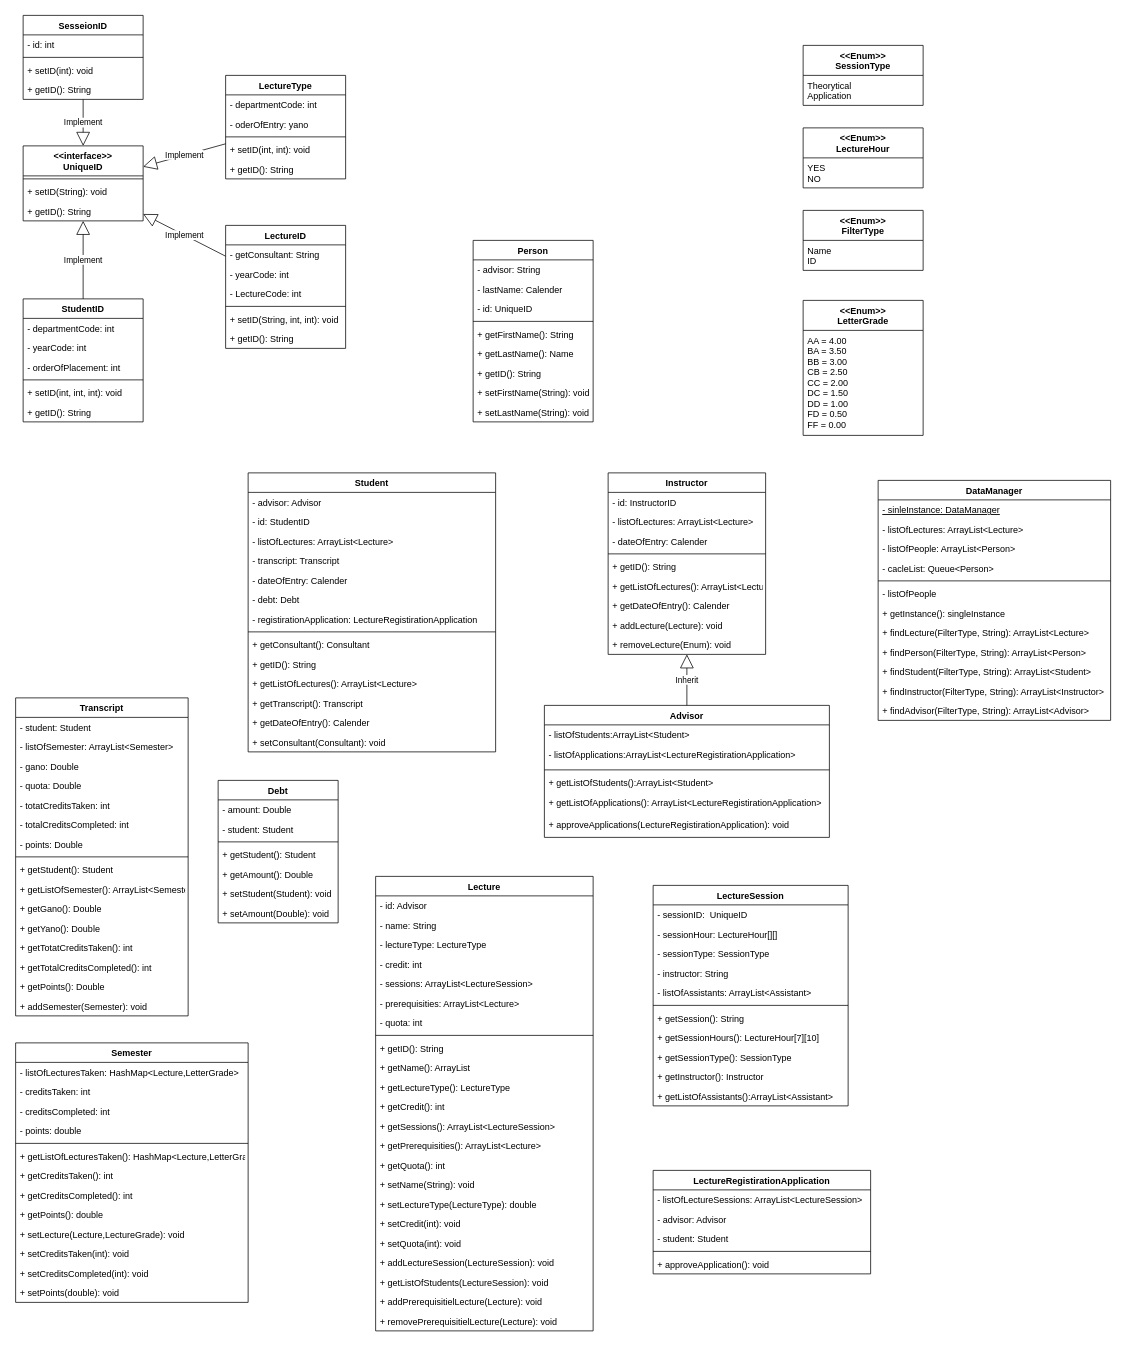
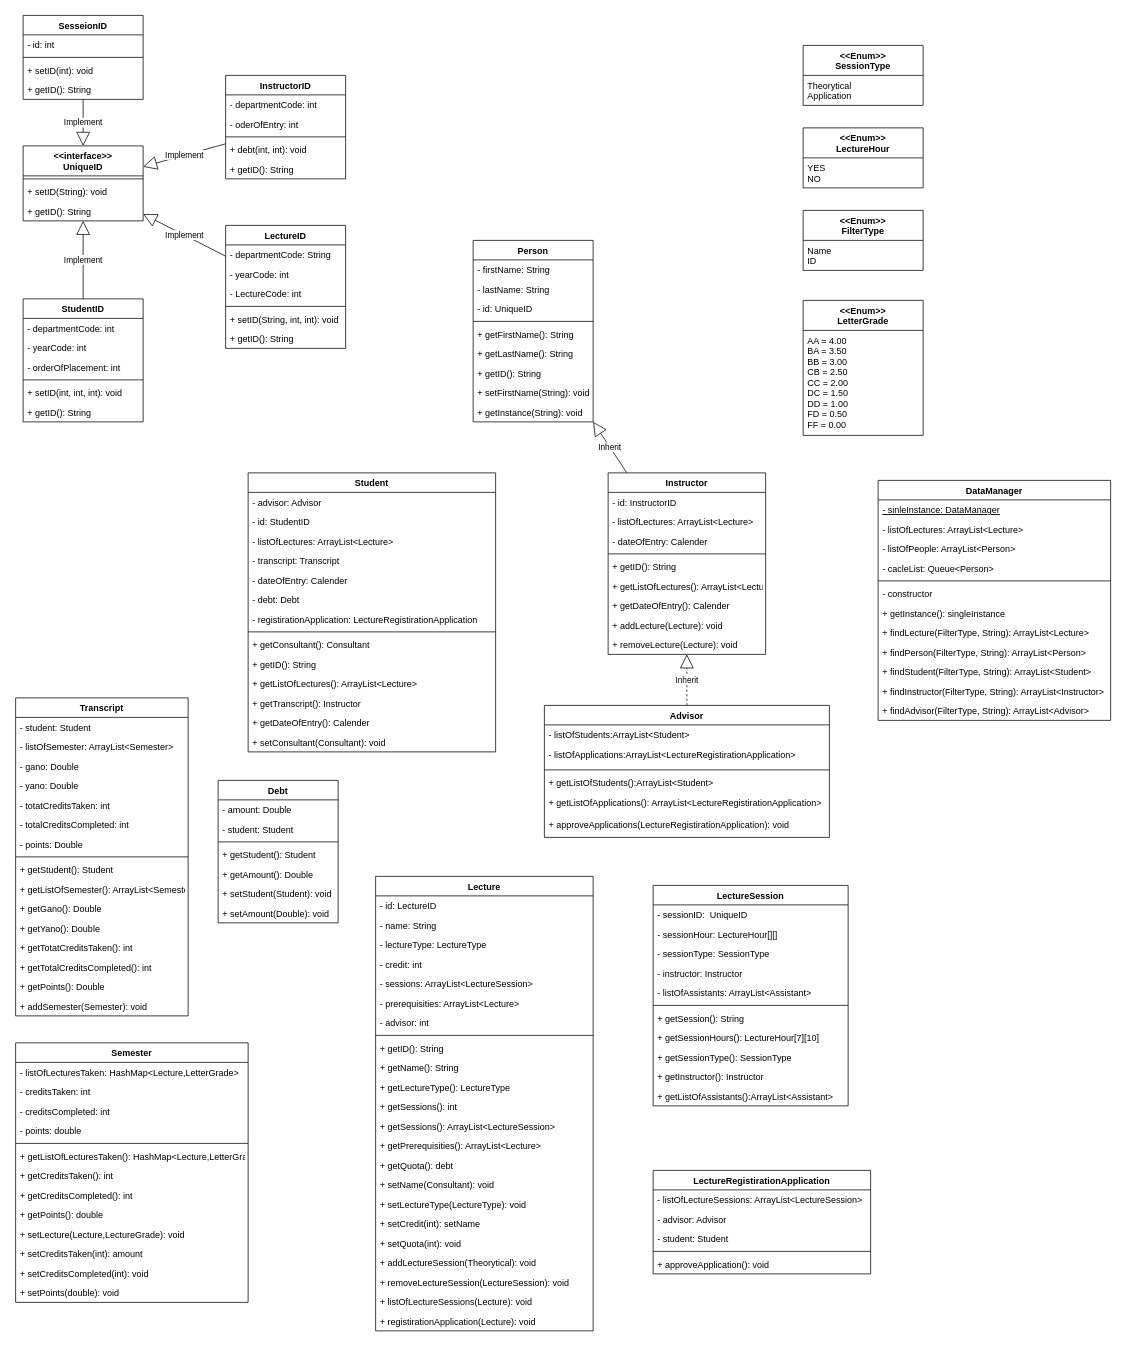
node "LectureType": label "LectureType" -> "InstructorID"
node "- oderOfEntry: yano": label "- oderOfEntry: yano" -> "- oderOfEntry: int"
node "+ setID(int, int): void": label "+ setID(int, int): void" -> "+ debt(int, int): void"
node "- getConsultant: String": label "- getConsultant: String" -> "- departmentCode: String"
node "- advisor: String": label "- advisor: String" -> "- firstName: String"
node "- lastName: Calender": label "- lastName: Calender" -> "- lastName: String"
node "+ getLastName(): Name": label "+ getLastName(): Name" -> "+ getLastName(): String"
node "+ setLastName(String): void": label "+ setLastName(String): void" -> "+ getInstance(String): void"
edge "Instructor" -> "Person": added, label "Inherit"
node "- listOfPeople": label "- listOfPeople" -> "- constructor"
node "+ removeLecture(Enum): void": label "+ removeLecture(Enum): void" -> "+ removeLecture(Lecture): void"
edge "Advisor" -> "Instructor": style solid -> dashed
node "+ getTranscript(): Transcript": label "+ getTranscript(): Transcript" -> "+ getTranscript(): Instructor"
node "- quota: Double": label "- quota: Double" -> "- yano: Double"
node "- id: Advisor": label "- id: Advisor" -> "- id: LectureID"
node "- instructor: String": label "- instructor: String" -> "- instructor: Instructor"
node "- quota: int": label "- quota: int" -> "- advisor: int"
node "+ getName(): ArrayList": label "+ getName(): ArrayList" -> "+ getName(): String"
node "+ getCredit(): int": label "+ getCredit(): int" -> "+ getSessions(): int"
node "+ getQuota(): int": label "+ getQuota(): int" -> "+ getQuota(): debt"
node "+ setName(String): void": label "+ setName(String): void" -> "+ setName(Consultant): void"
node "+ setLectureType(LectureType): double": label "+ setLectureType(LectureType): double" -> "+ setLectureType(LectureType): void"
node "+ setCredit(int): void": label "+ setCredit(int): void" -> "+ setCredit(int): setName"
node "+ setCreditsTaken(int): void": label "+ setCreditsTaken(int): void" -> "+ setCreditsTaken(int): amount"
node "+ addLectureSession(LectureSession): void": label "+ addLectureSession(LectureSession): void" -> "+ addLectureSession(Theorytical): void"
node "+ getListOfStudents(LectureSession): void": label "+ getListOfStudents(LectureSession): void" -> "+ removeLectureSession(LectureSession): void"
node "+ addPrerequisitielLecture(Lecture): void": label "+ addPrerequisitielLecture(Lecture): void" -> "+ listOfLectureSessions(Lecture): void"
node "+ removePrerequisitielLecture(Lecture): void": label "+ removePrerequisitielLecture(Lecture): void" -> "+ registirationApplication(Lecture): void"
